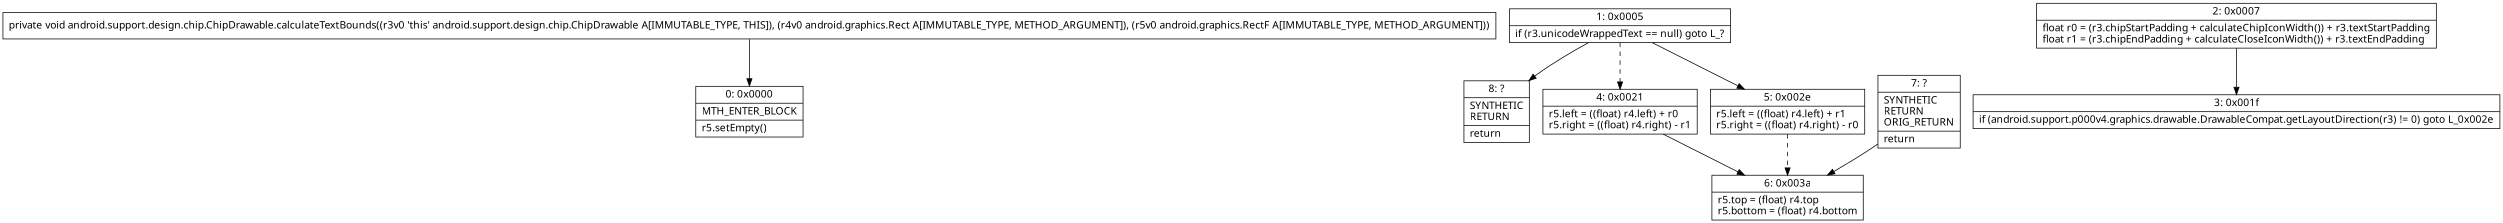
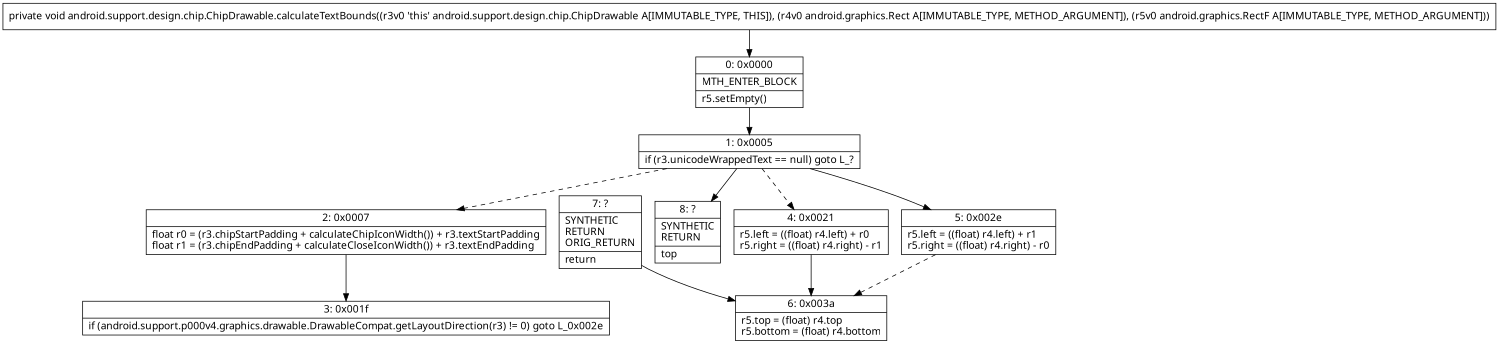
edge "0: 0x0000" -> "1: 0x0005": added
node "8: ?": text "return" -> "top"
edge "1: 0x0005" -> "2: 0x0007": added
